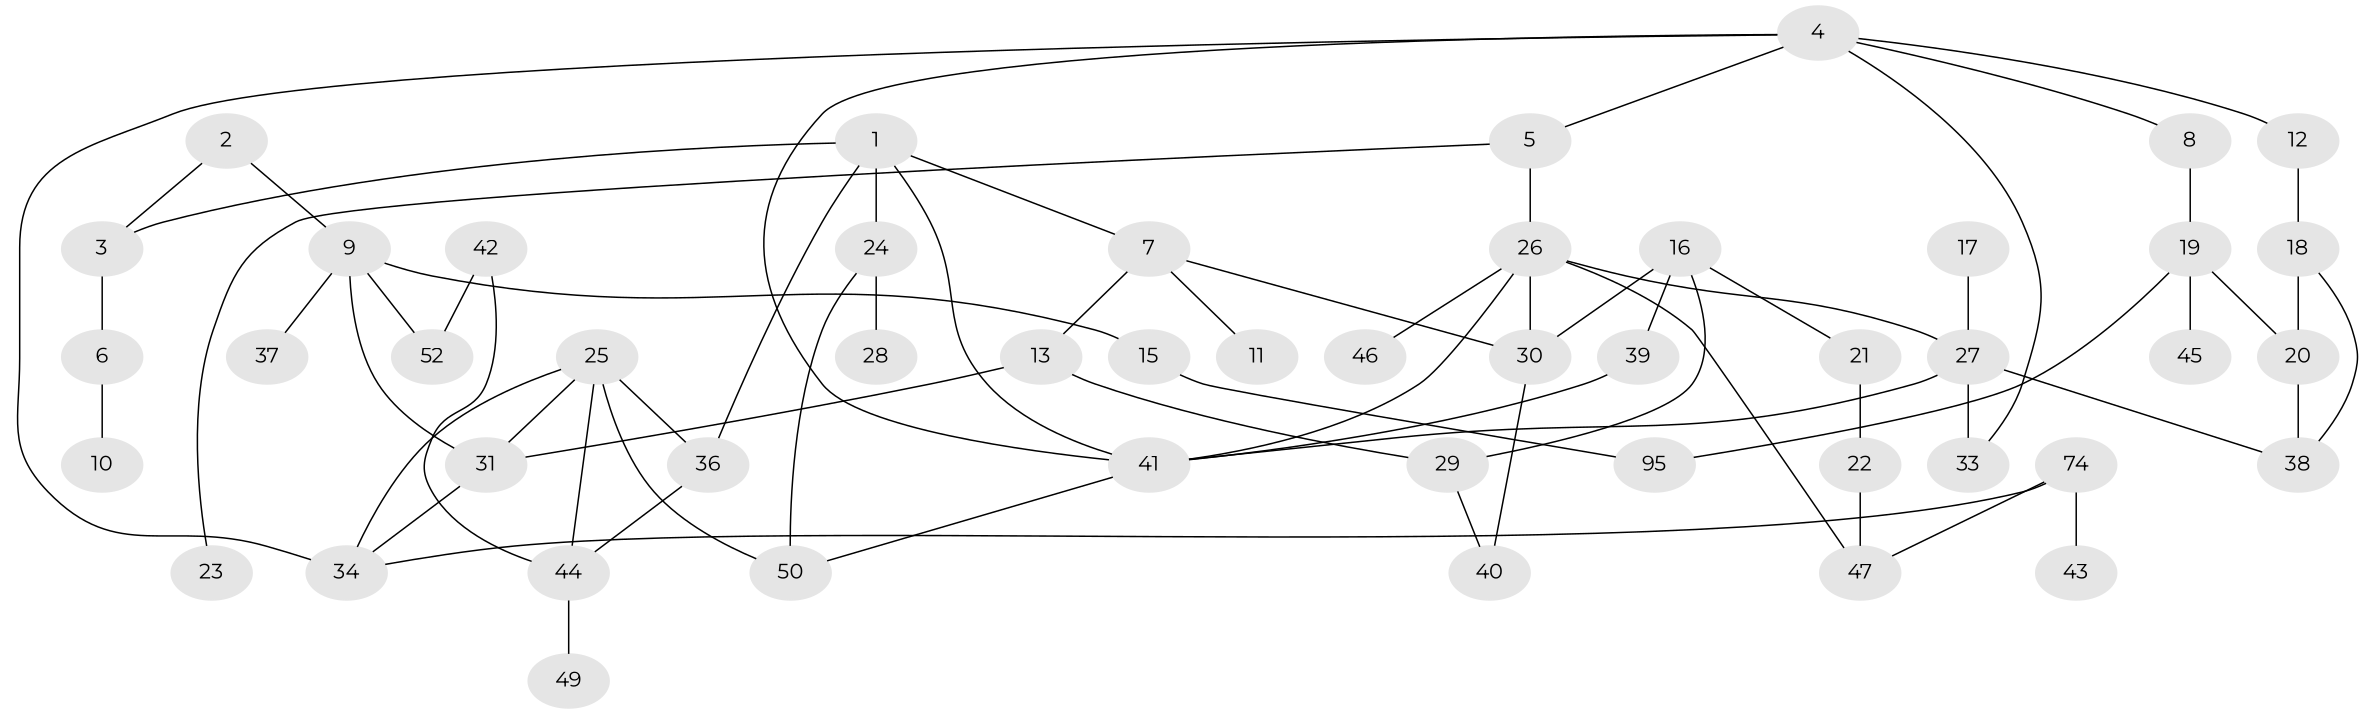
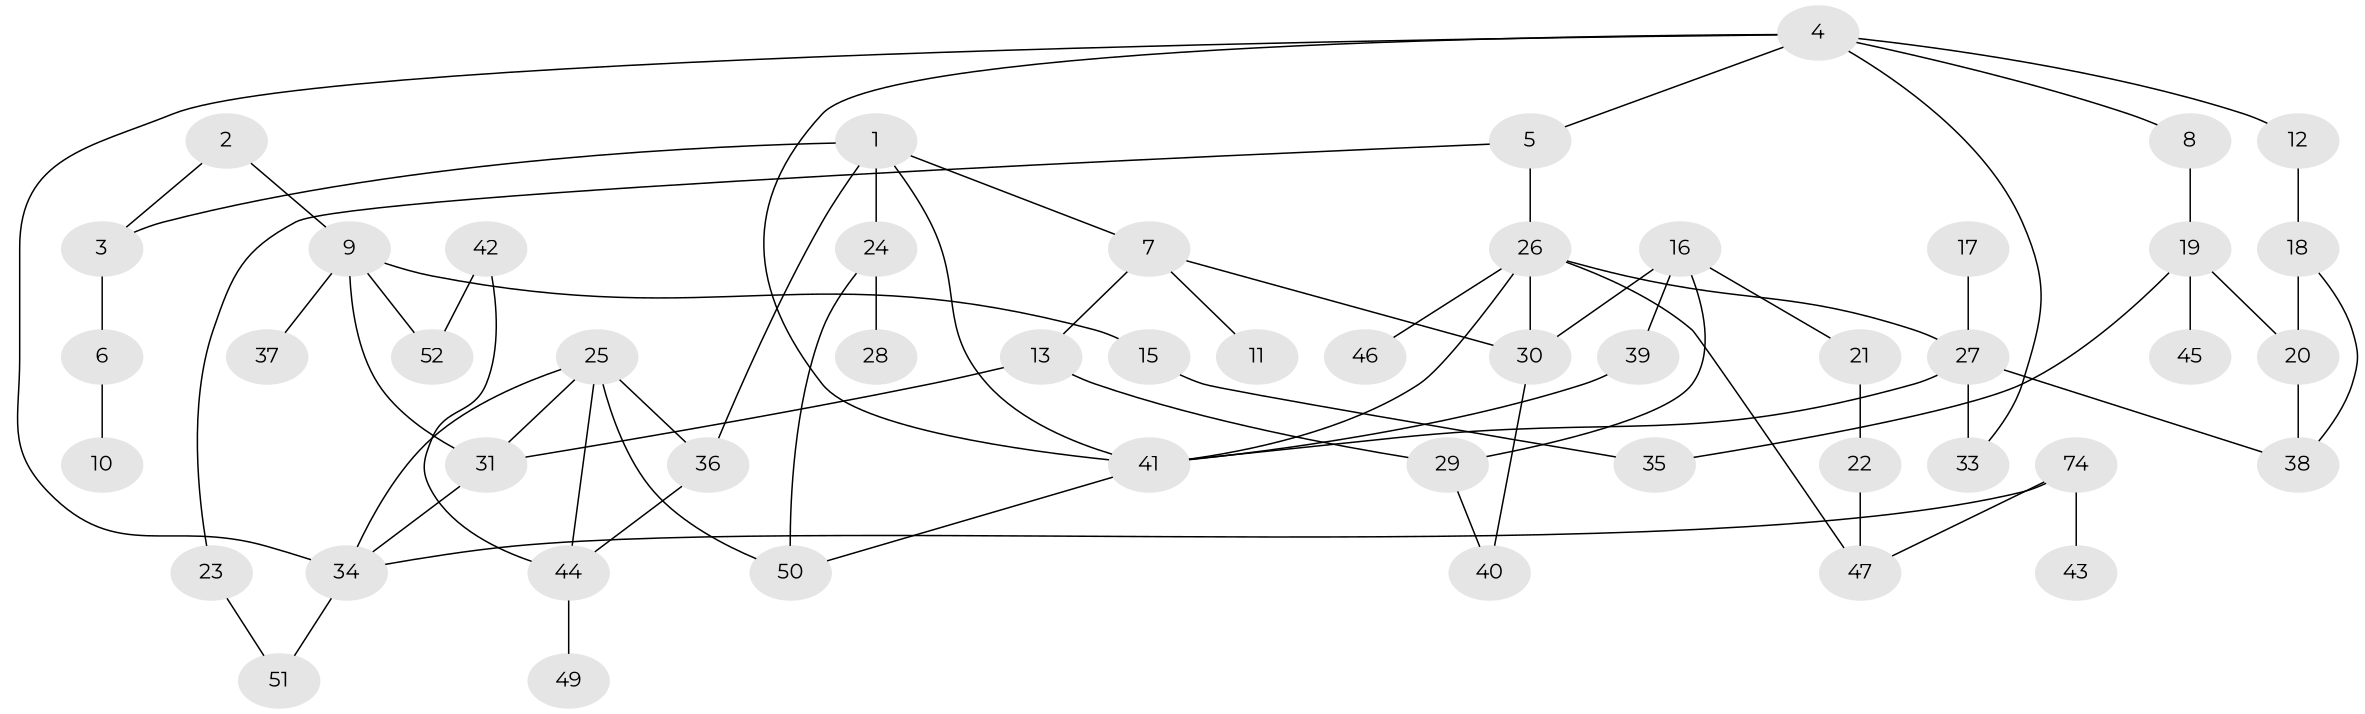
node "95": label "95" -> "35"
node "51": added
